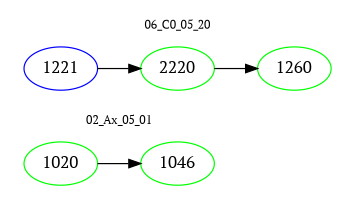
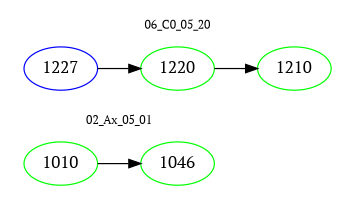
node "1221": label "1221" -> "1227"
node "2220": label "2220" -> "1220"
node "1260": label "1260" -> "1210"
node "1020": label "1020" -> "1010"
